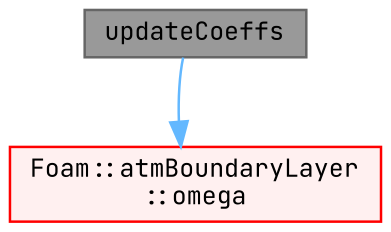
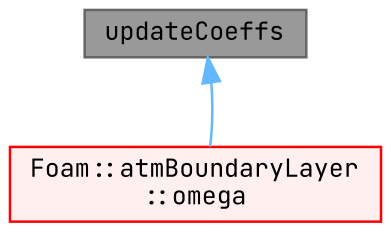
edge "updateCoeffs" -> "Foam::atmBoundaryLayer ::omega": reversed
